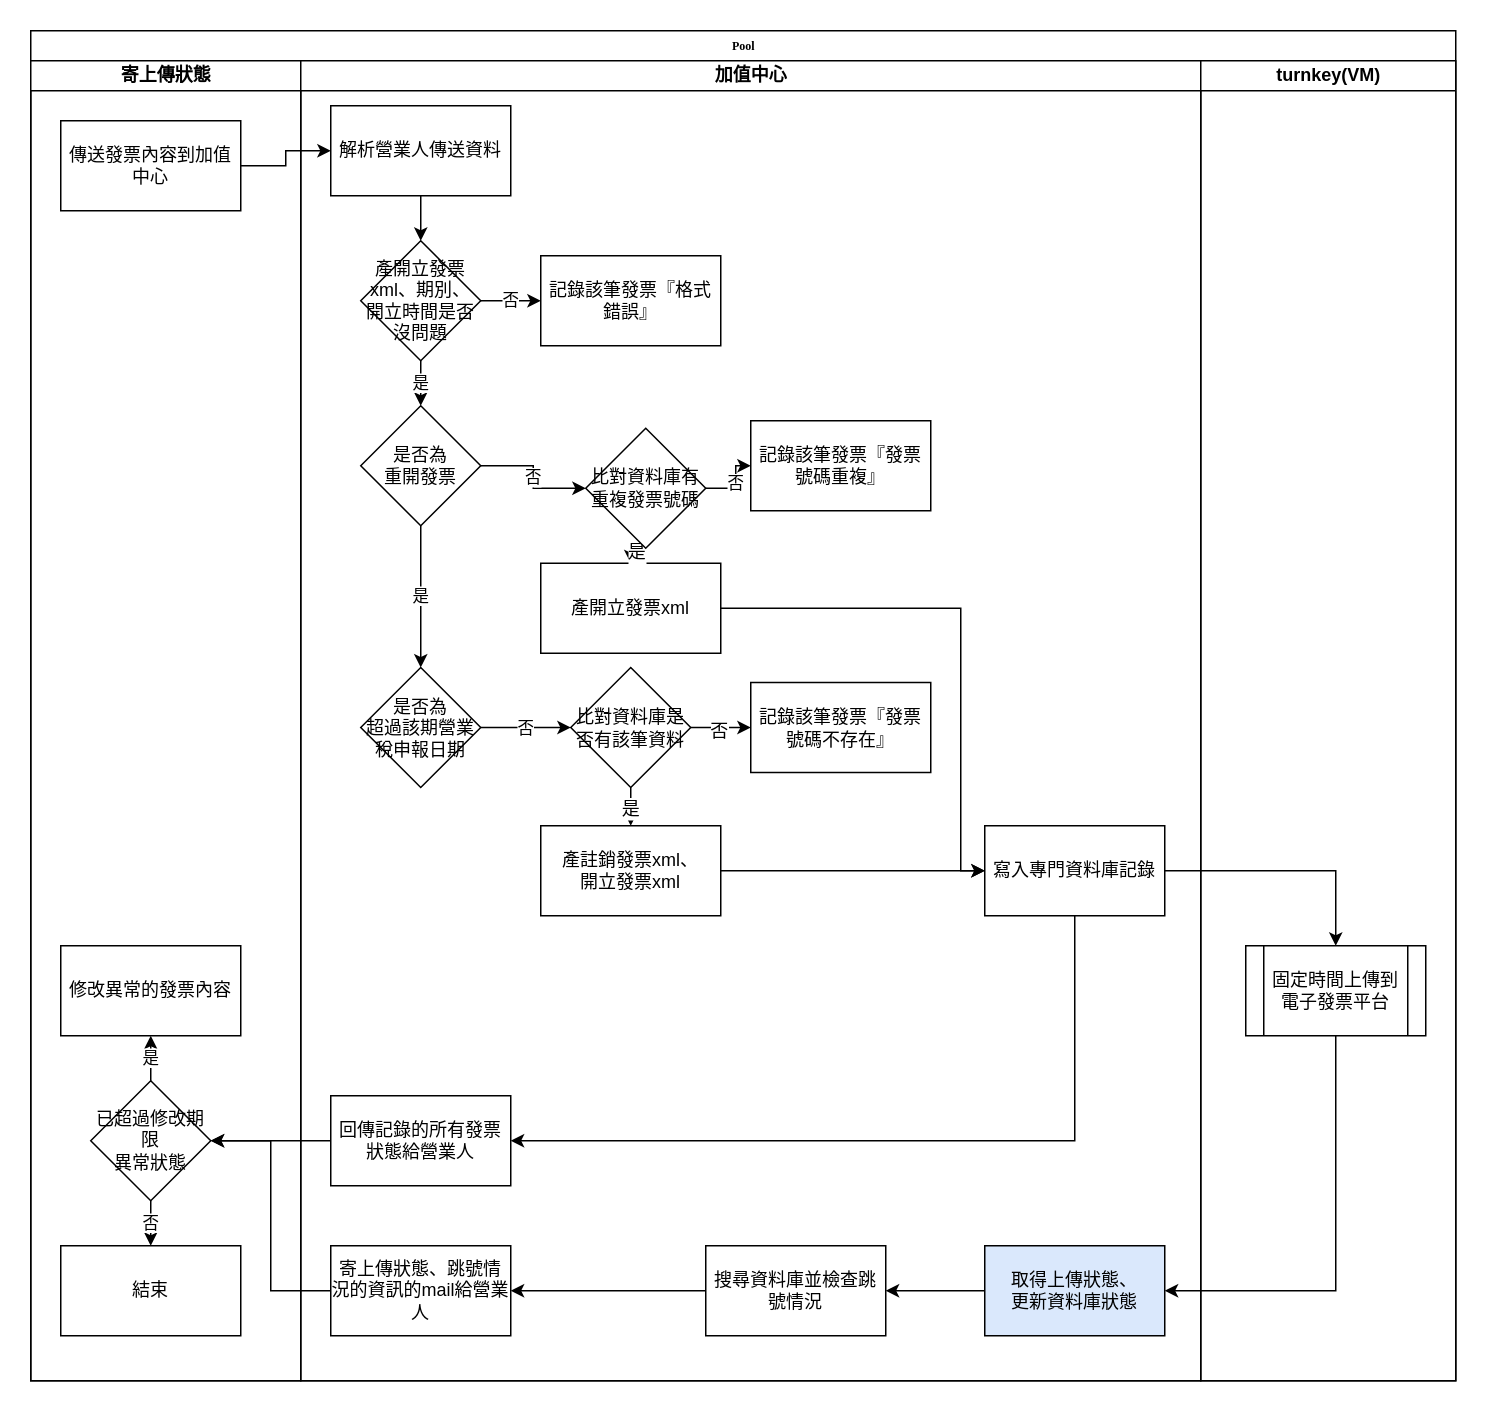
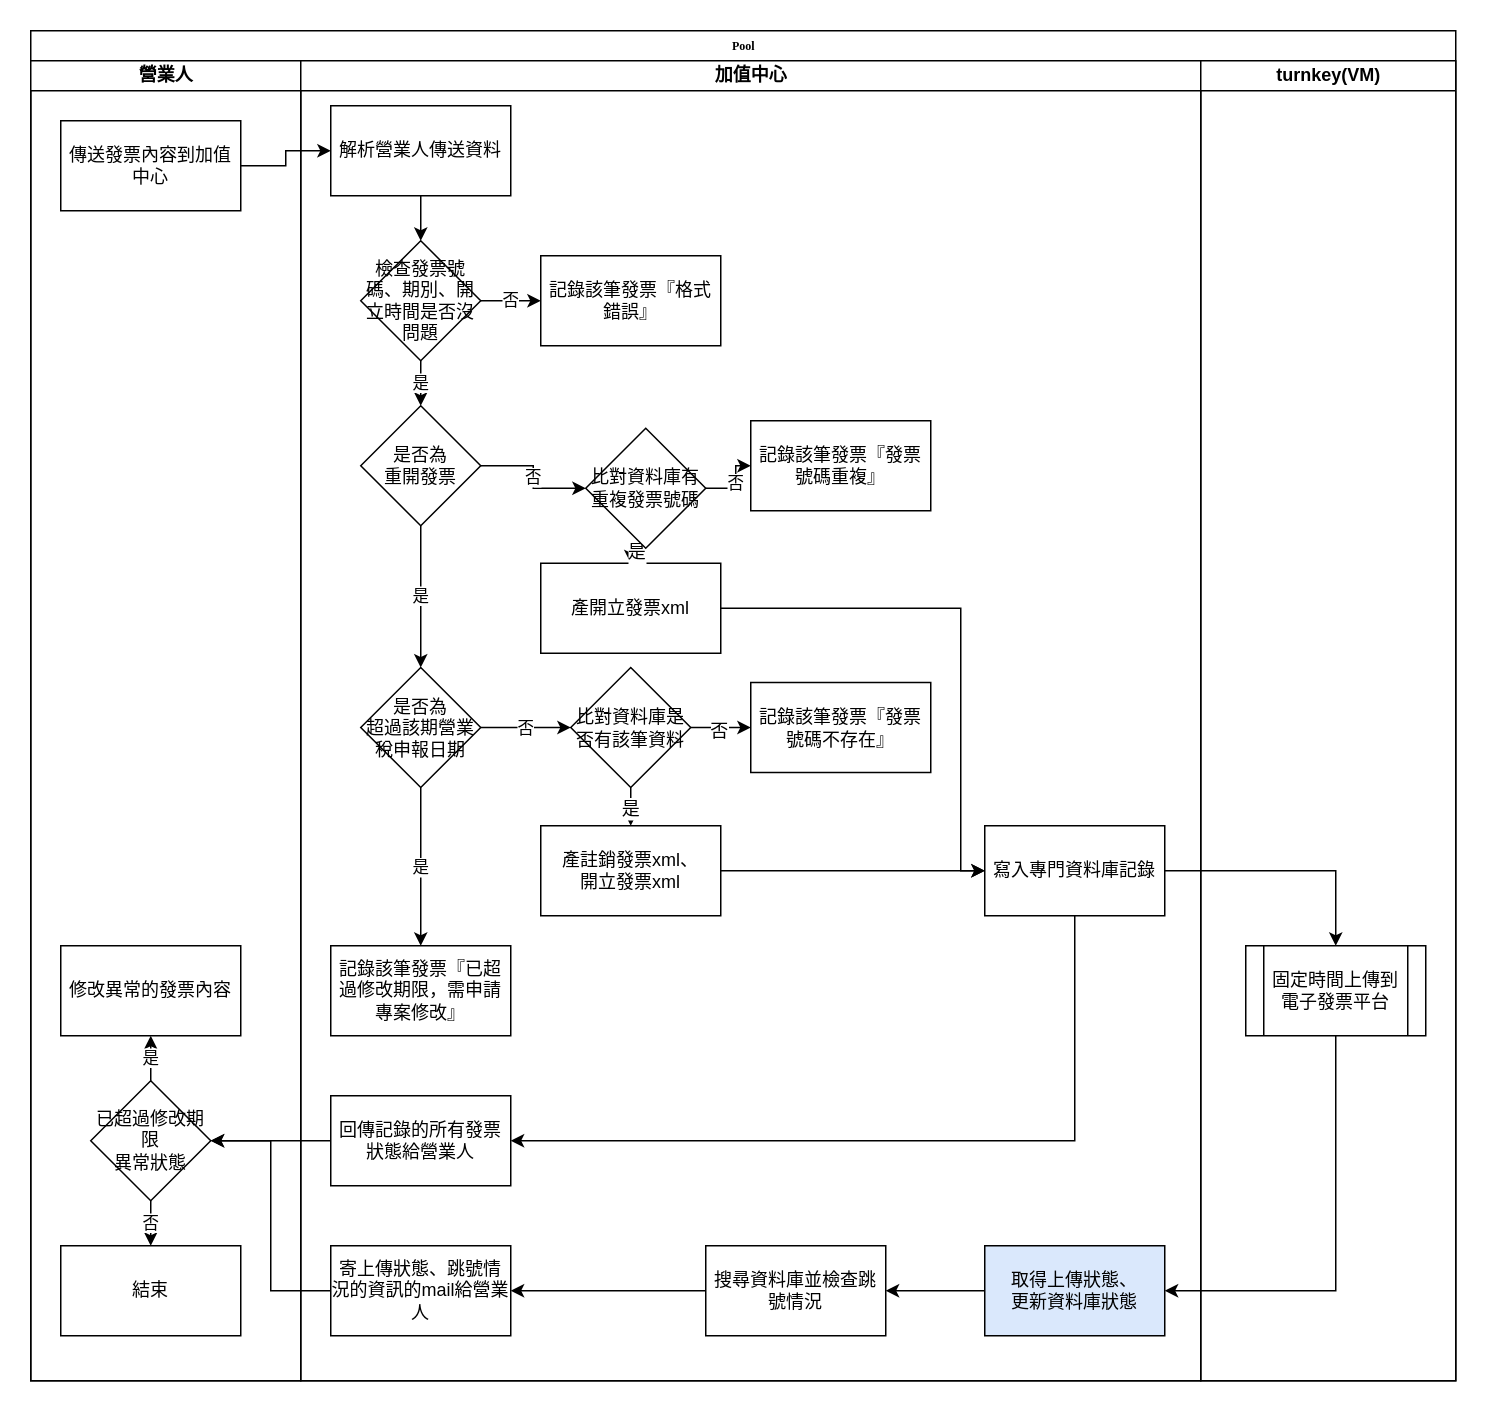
node "寄上傳狀態": label "寄上傳狀態" -> "營業人"
node "產開立發票xml、期別、開立時間是否沒問題": label "產開立發票xml、期別、開立時間是否沒問題" -> "檢查發票號碼、期別、開立時間是否沒問題"
edge "是否為 超過該期營業稅申報日期" -> "記錄該筆發票『已超過修改期限，需申請專案修改』": added, label "是"
node "記錄該筆發票『已超過修改期限，需申請專案修改』": added
